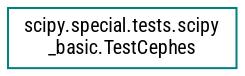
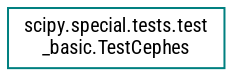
node "scipy.special.tests.scipy _basic.TestCephes": label "scipy.special.tests.scipy _basic.TestCephes" -> "scipy.special.tests.test _basic.TestCephes"
